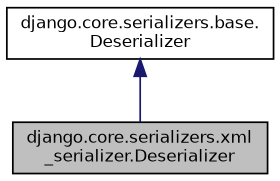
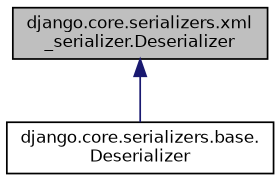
edge "django.core.serializers.xml _serializer.Deserializer" -> "django.core.serializers.base. Deserializer": reversed
